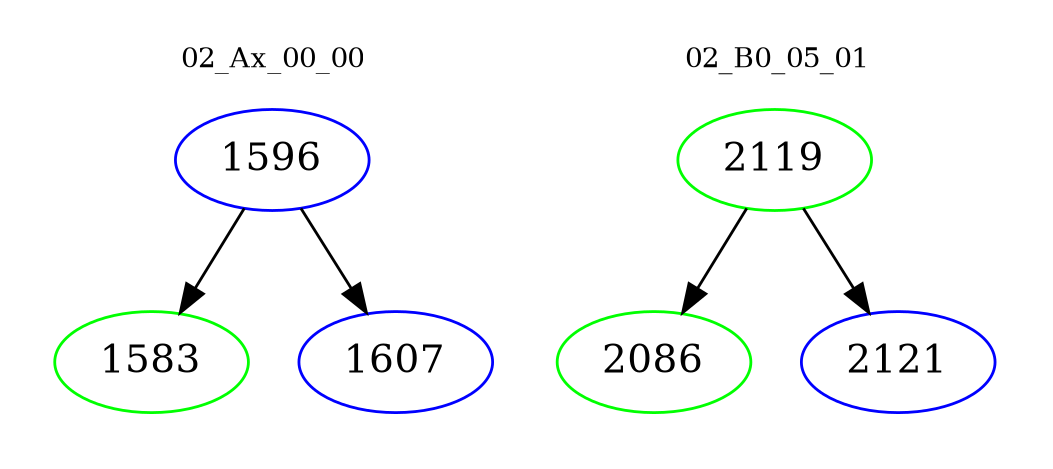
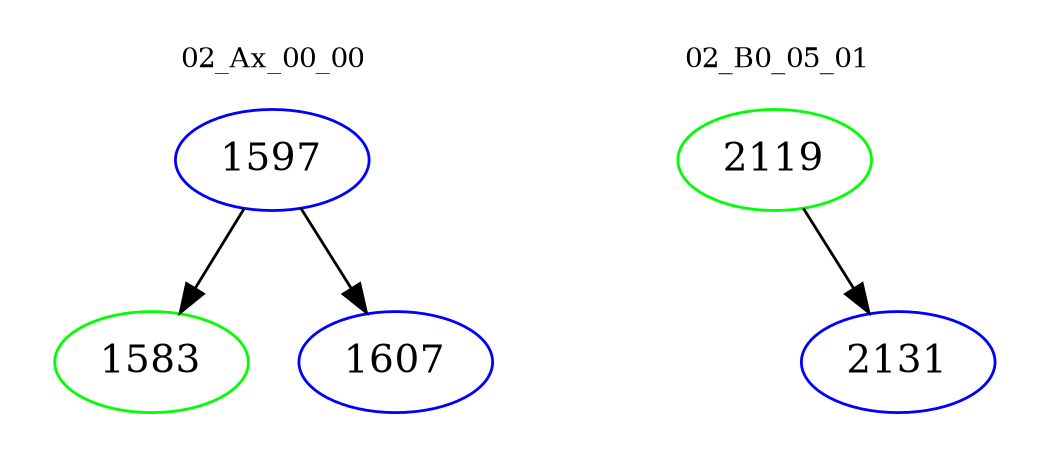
node "1596": label "1596" -> "1597"
node "2086": removed
node "2121": label "2121" -> "2131"
